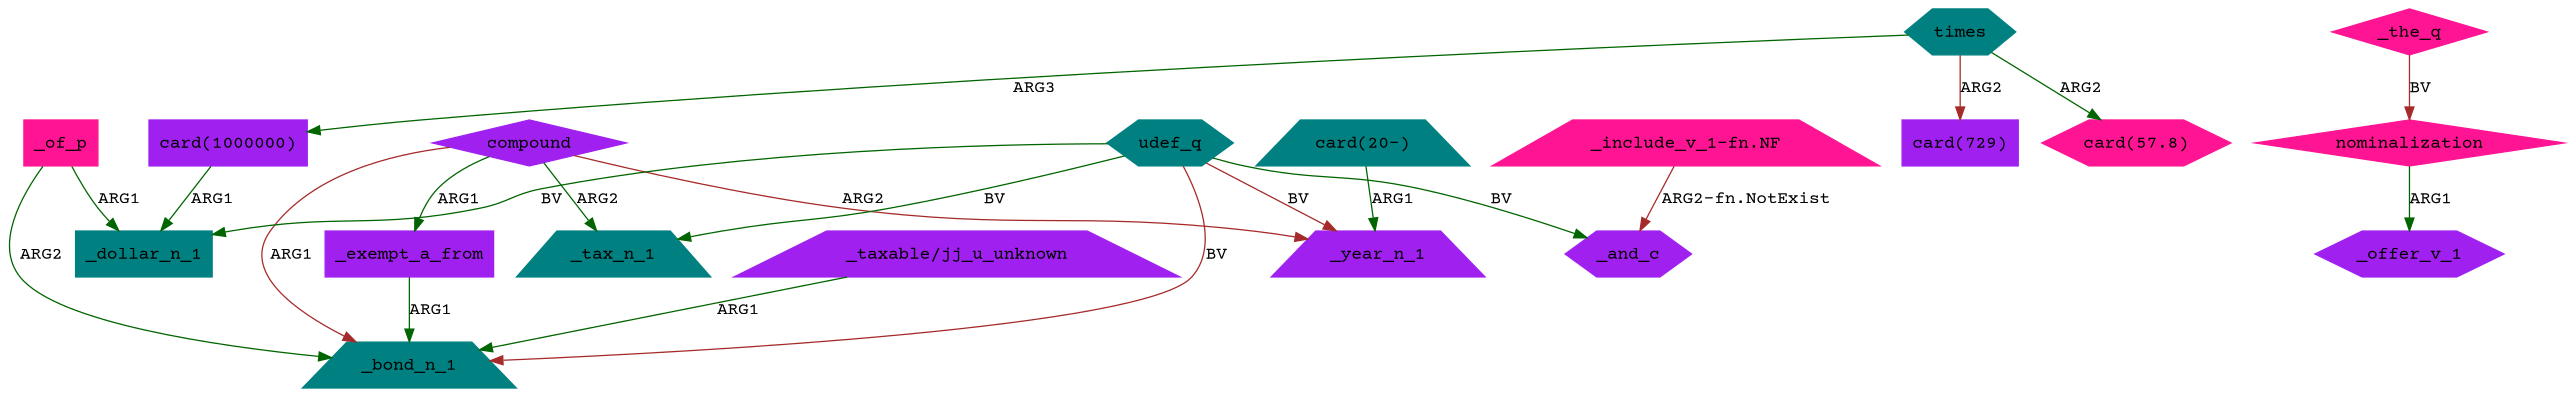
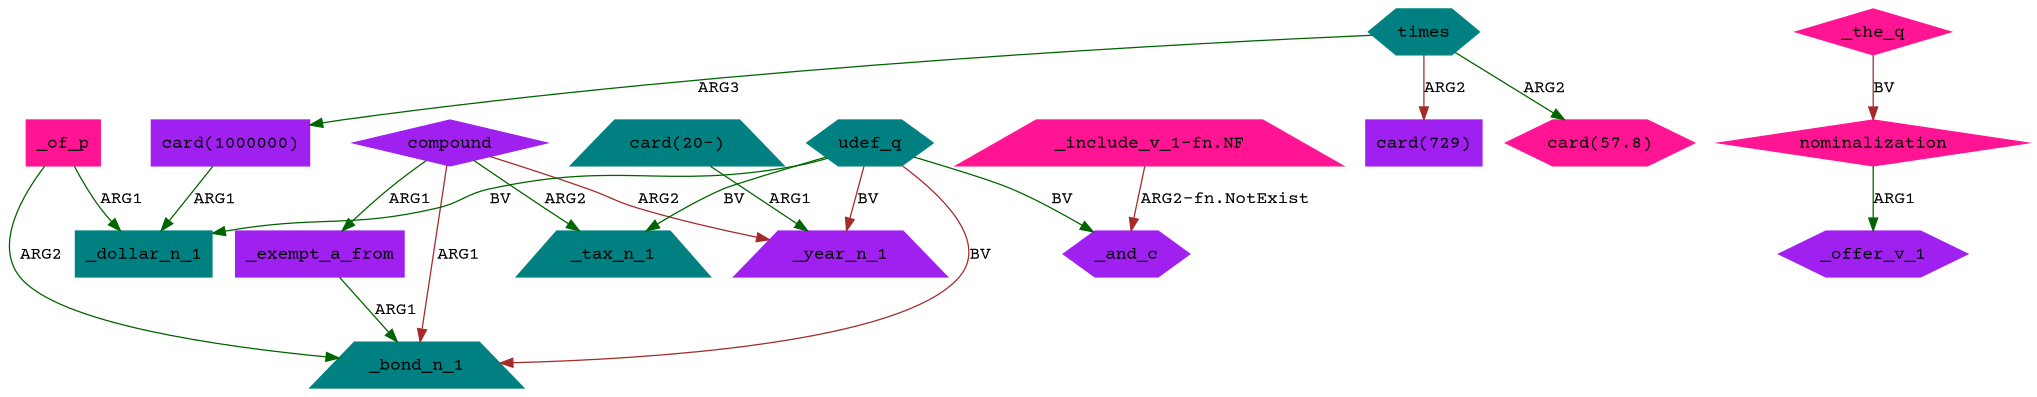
node "_taxable/jj_u_unknown": removed
